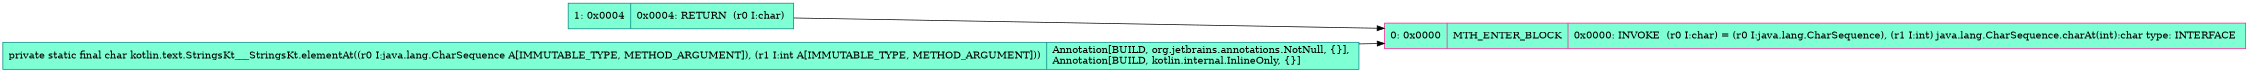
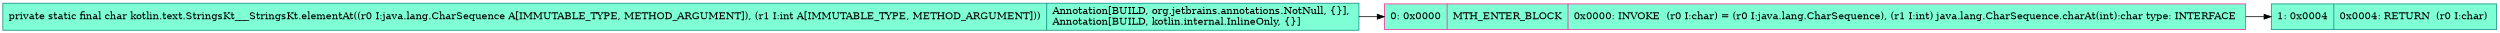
edge "1: 0x0004" -> "0: 0x0000": reversed
